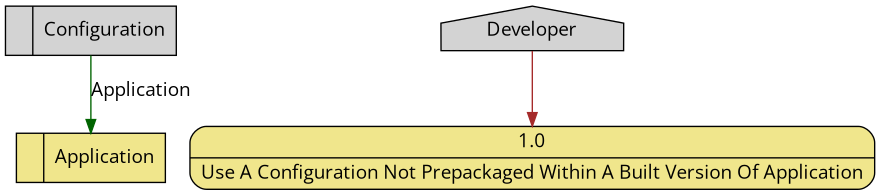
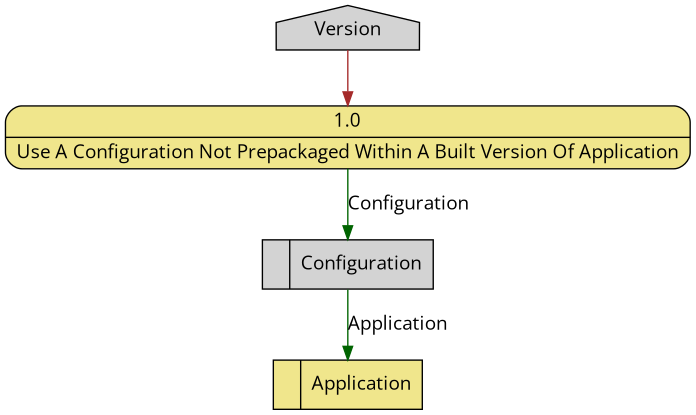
node "Developer": label "Developer" -> "Version"
edge "1.0" -> "Configuration": added, label "Configuration"
